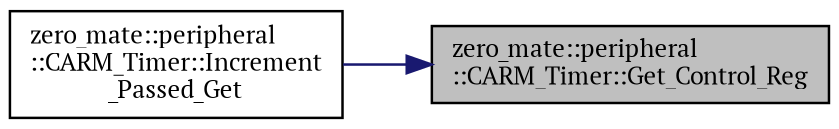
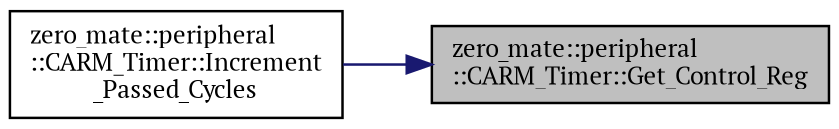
node "zero_mate::peripheral ::CARM_Timer::Increment _Passed_Get": label "zero_mate::peripheral ::CARM_Timer::Increment _Passed_Get" -> "zero_mate::peripheral ::CARM_Timer::Increment _Passed_Cycles"
